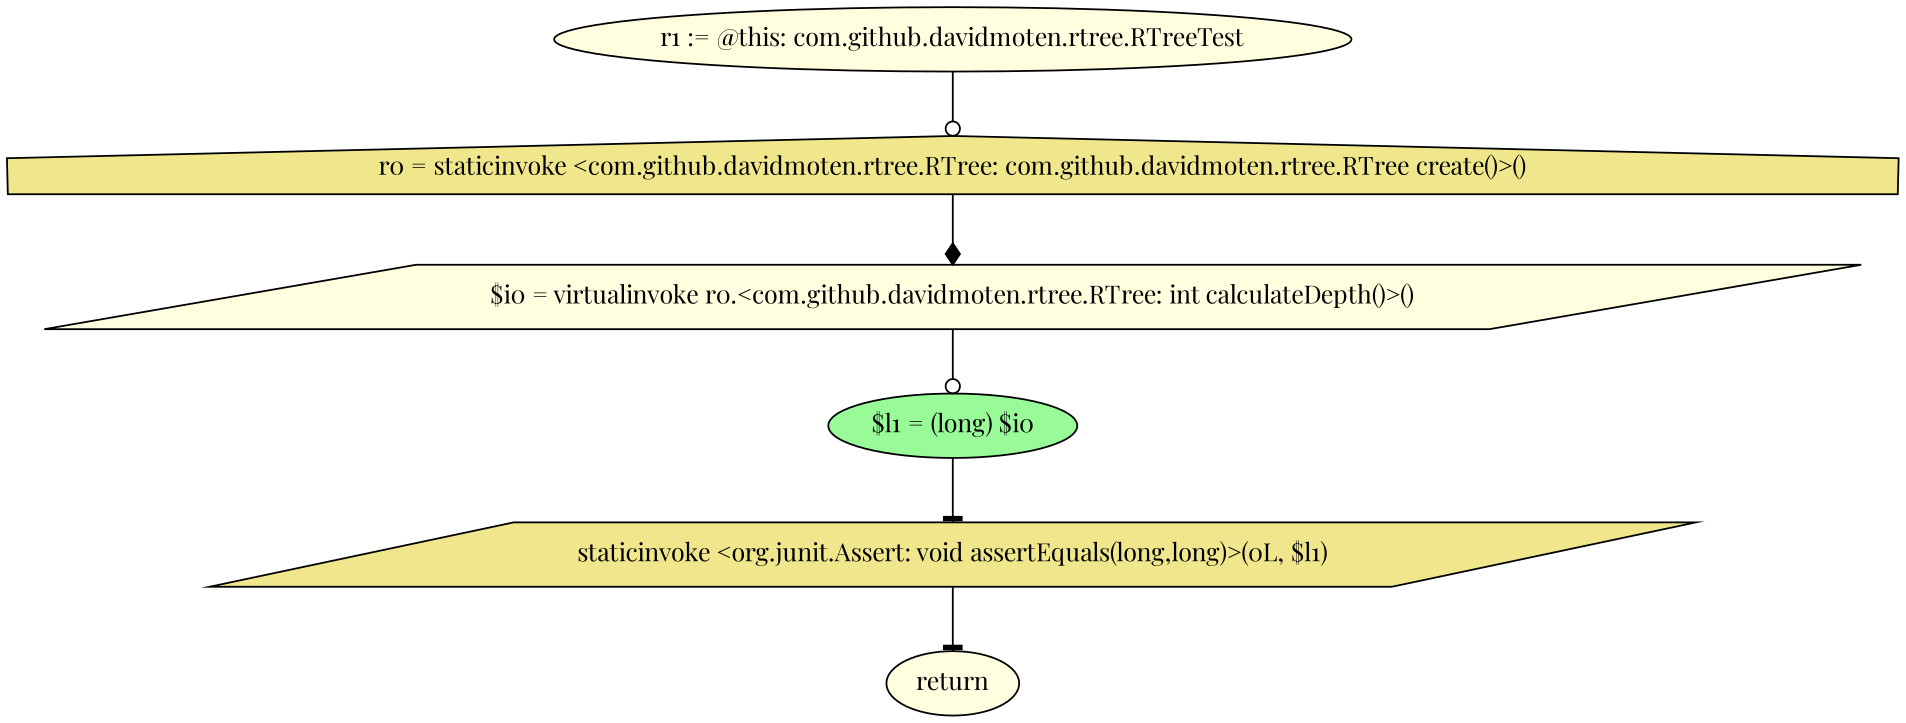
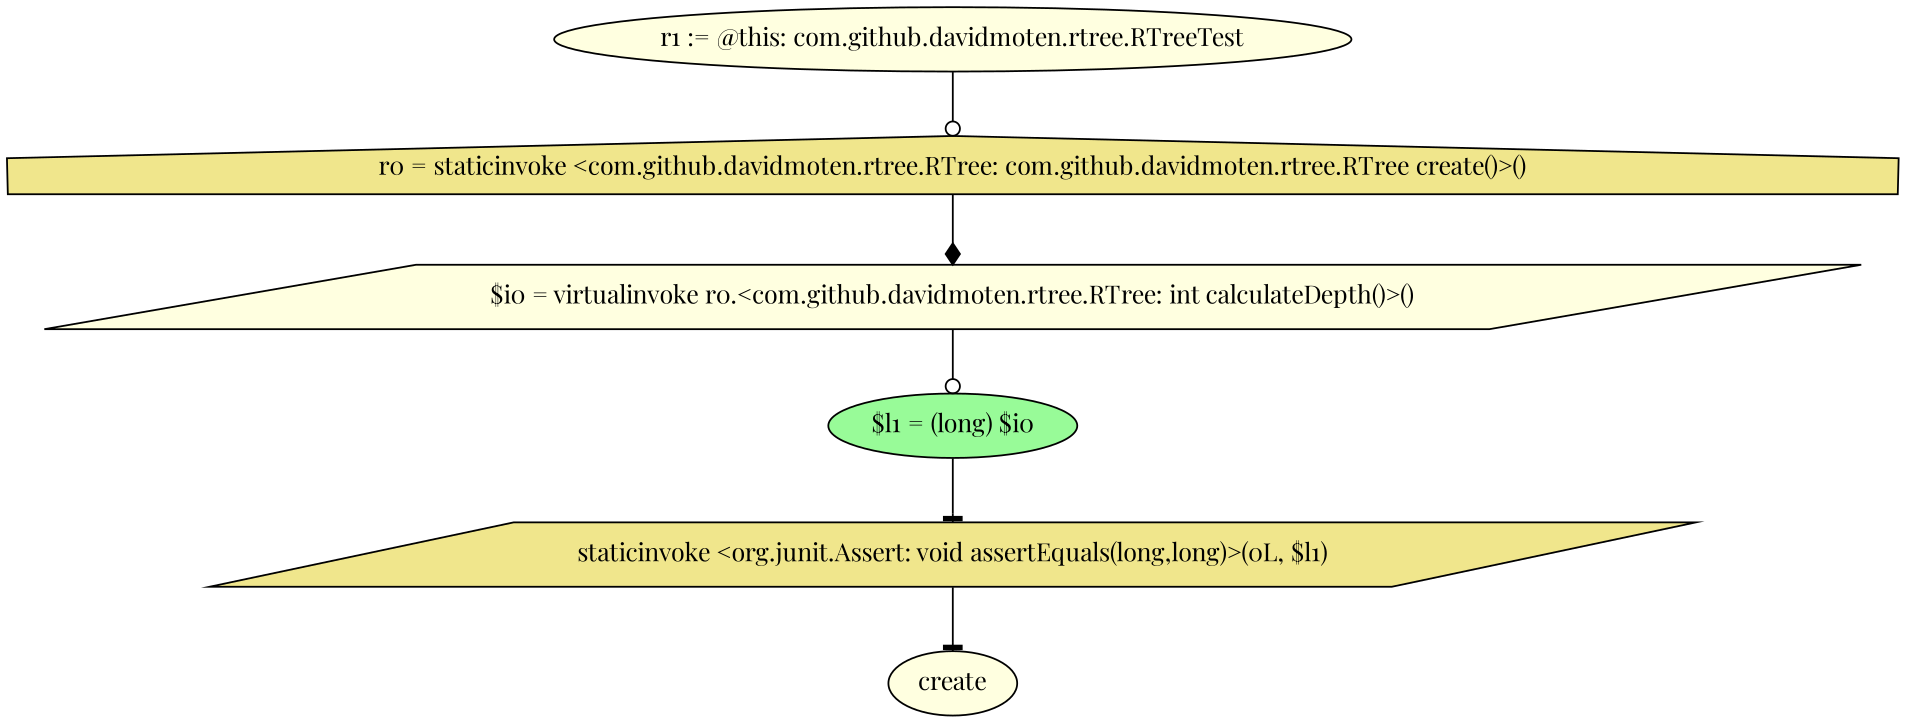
node "return": label "return" -> "create"
